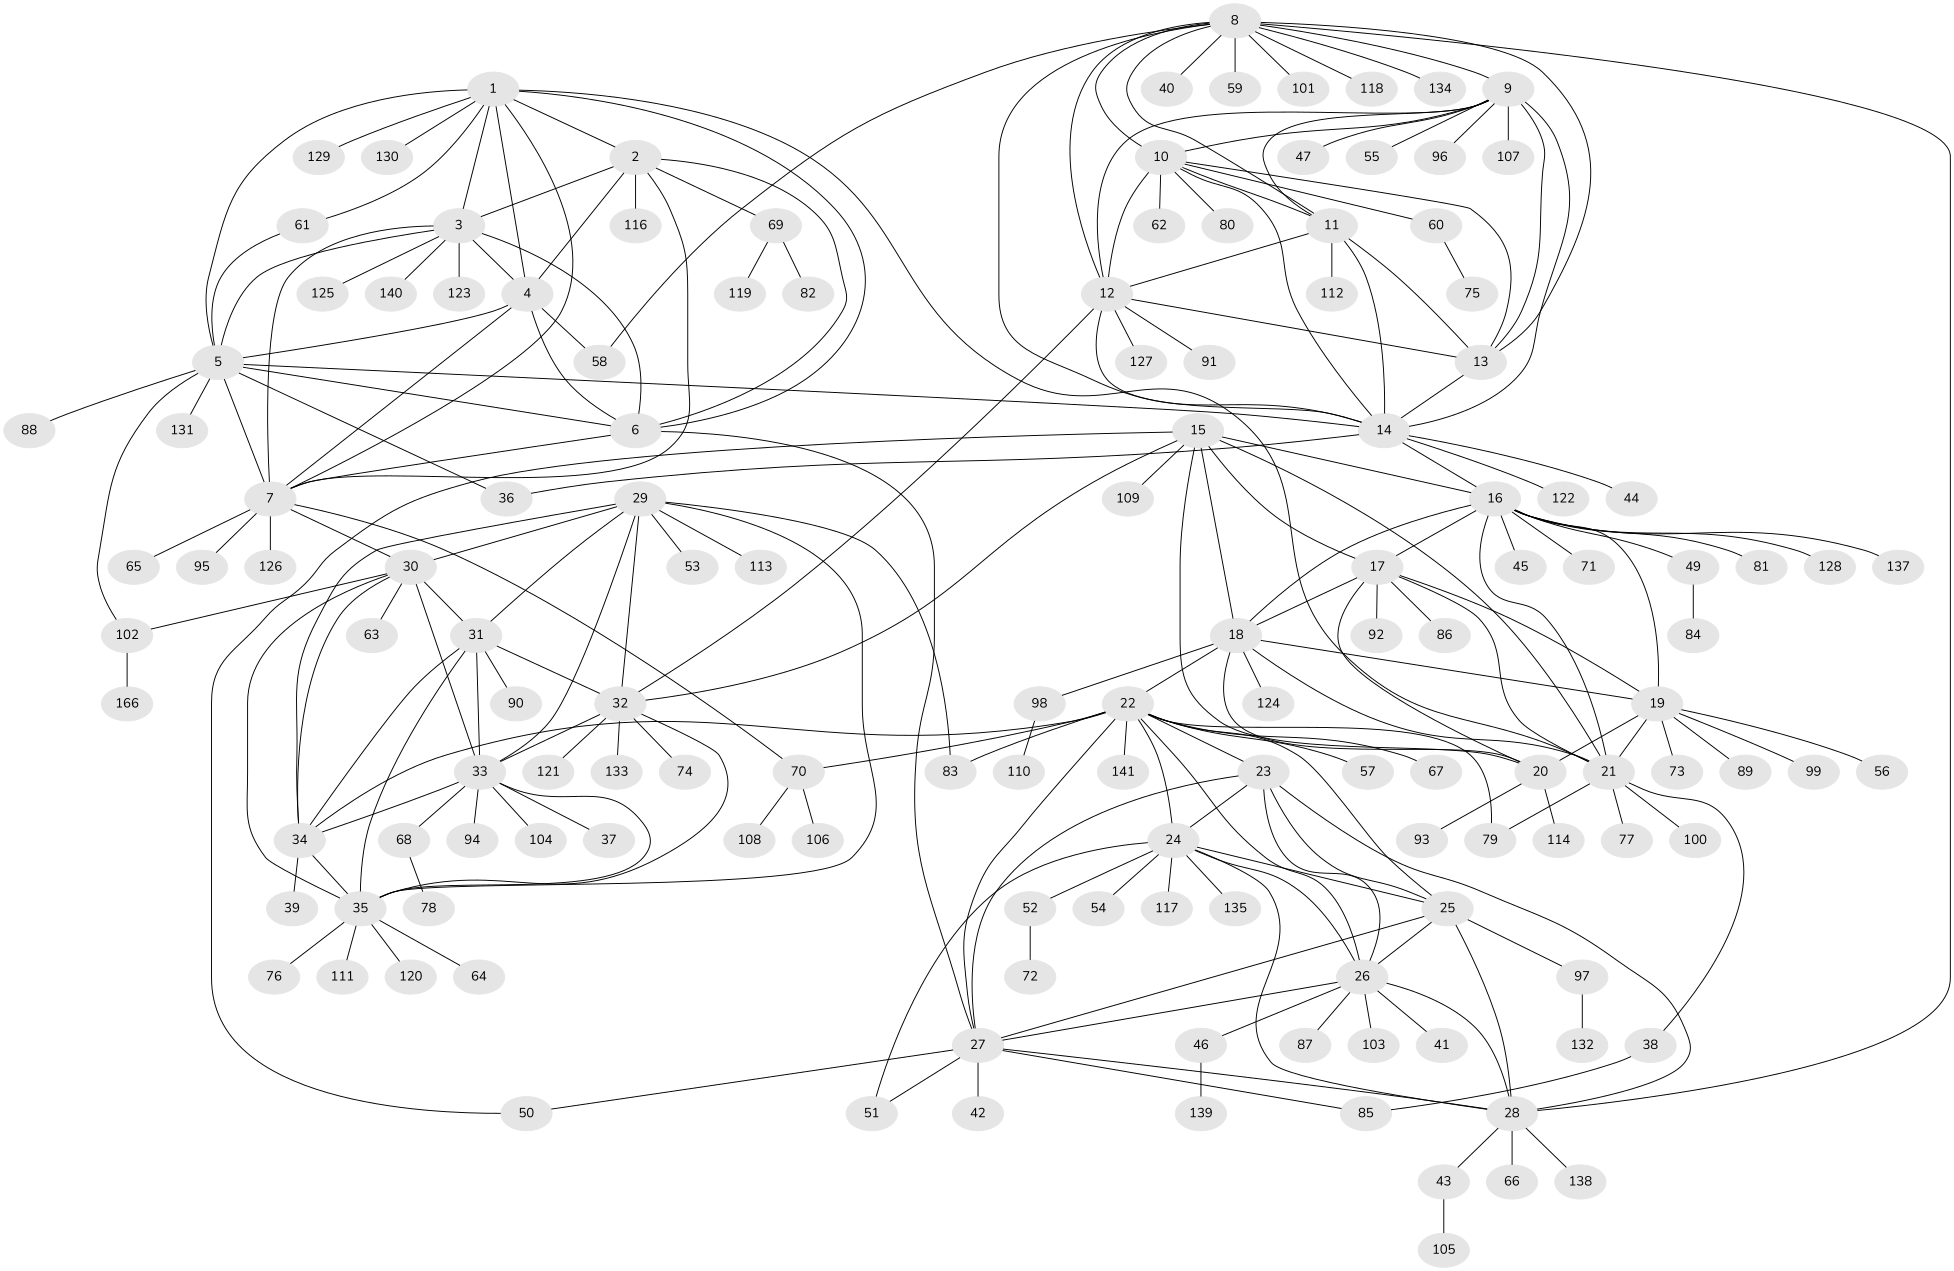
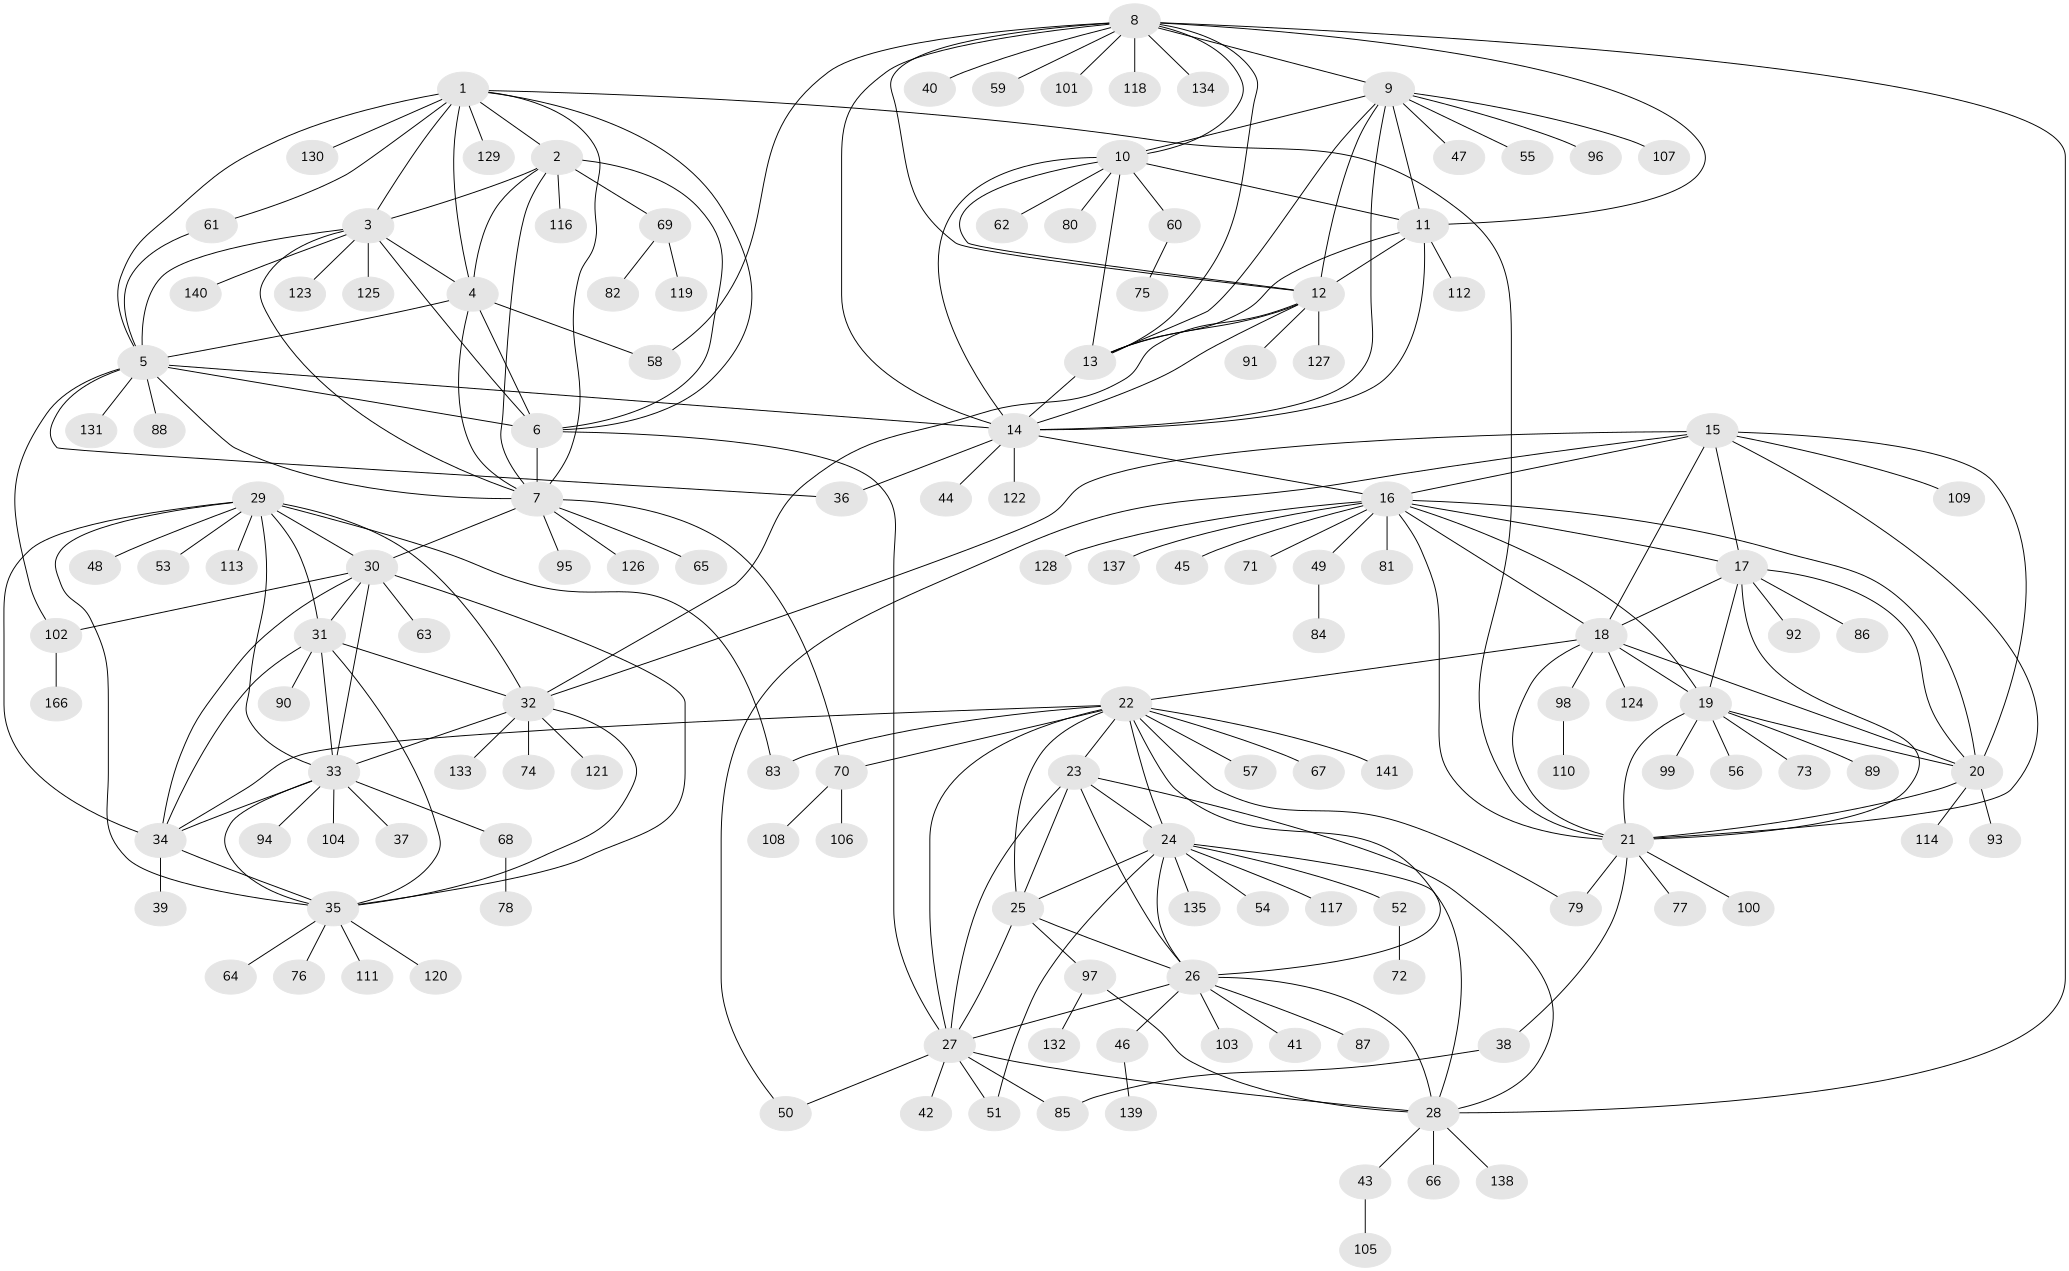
edge "16" -- "20": added
node "48": added
edge "20" -- "21": added
edge "25" -- "28": now "97" -- "28"
